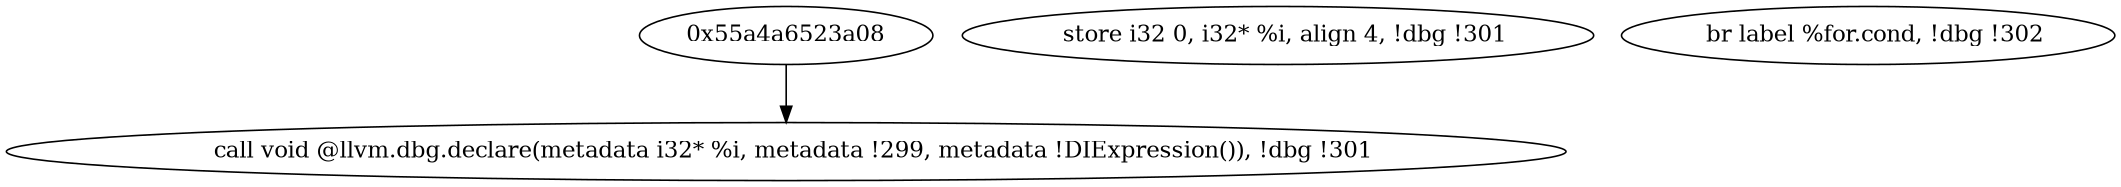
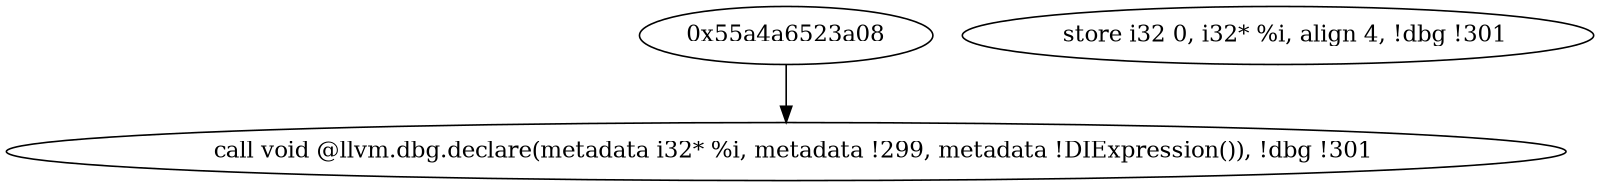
node "br label %for.cond, !dbg !302": removed
